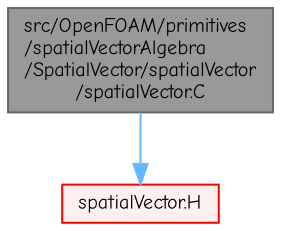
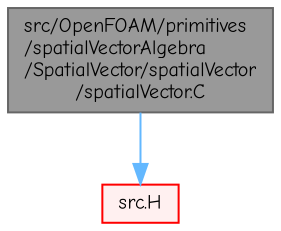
node "spatialVector.H": label "spatialVector.H" -> "src.H"
